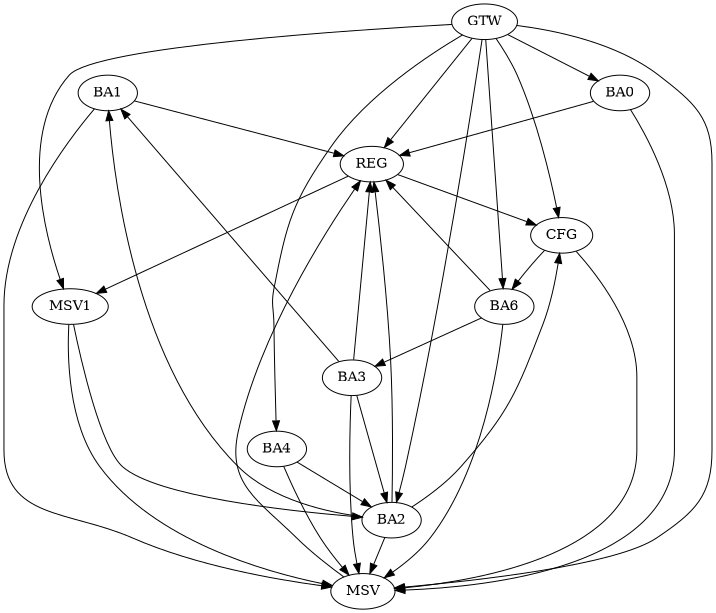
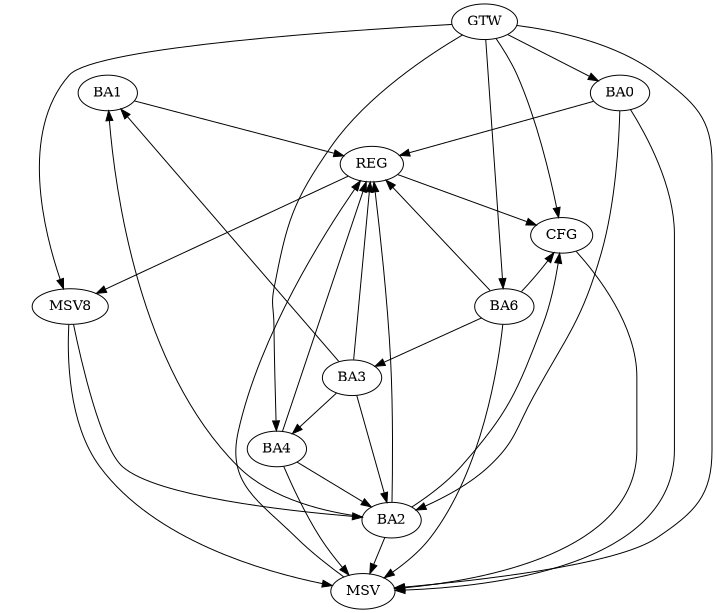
edge "GTW" -> "REG": now "BA4" -> "REG"
edge "CFG" -> "BA6": reversed
edge "GTW" -> "BA2": now "BA0" -> "BA2"
node "MSV1": label "MSV1" -> "MSV8"
edge "BA1" -> "MSV": removed
edge "BA3" -> "MSV": now "BA3" -> "BA4"
